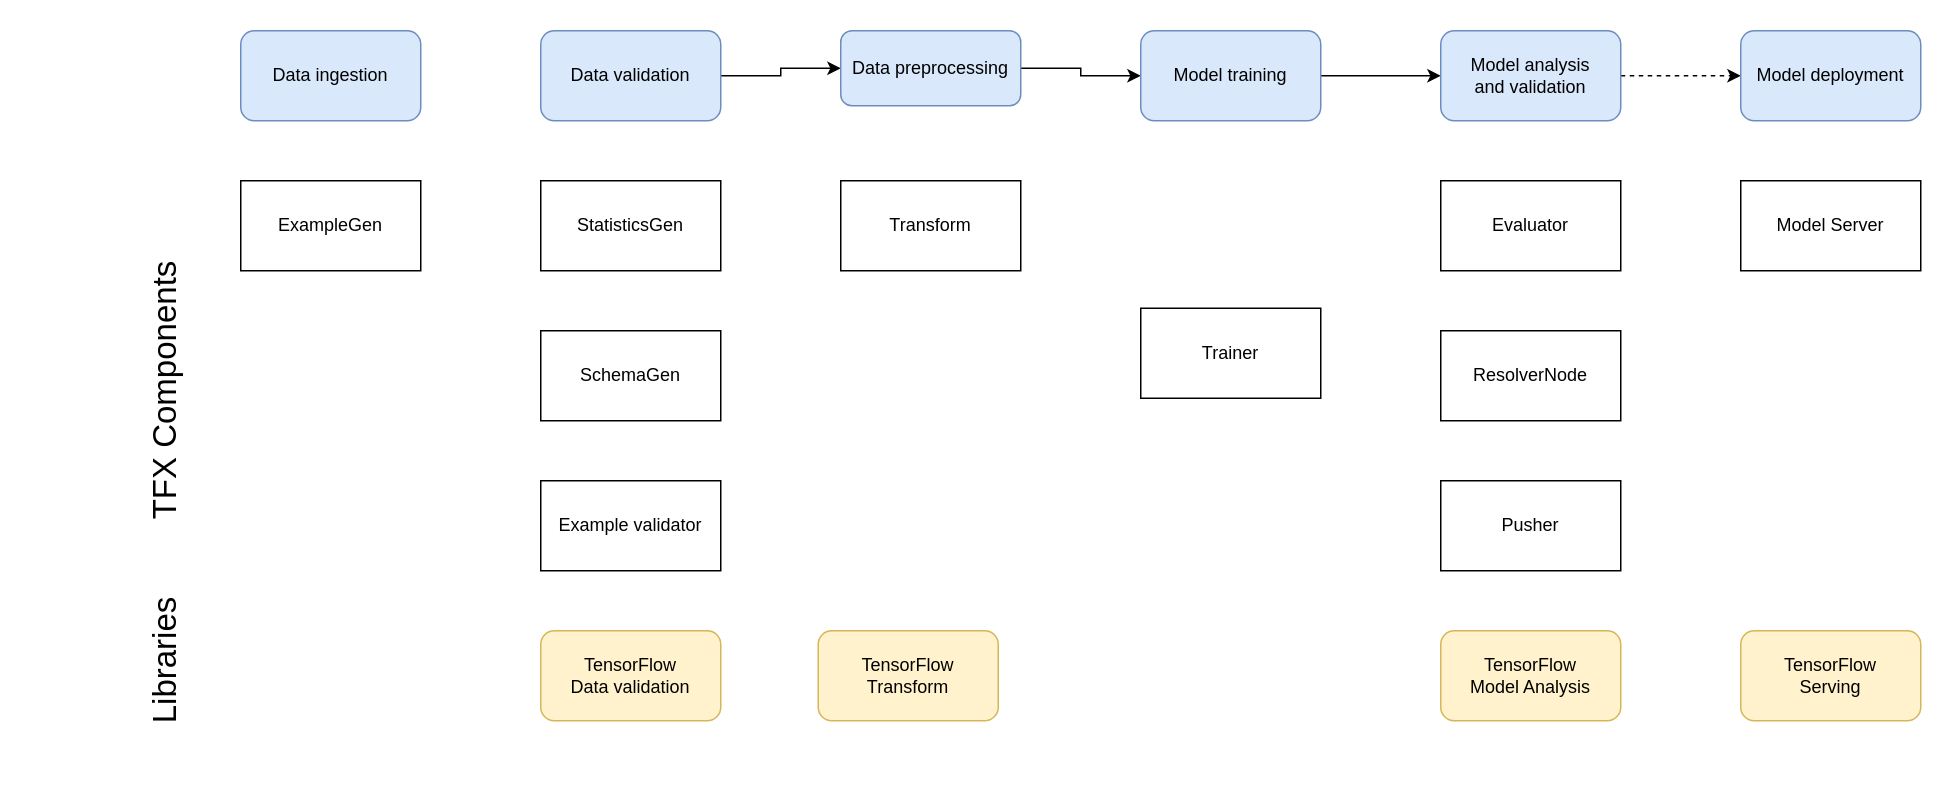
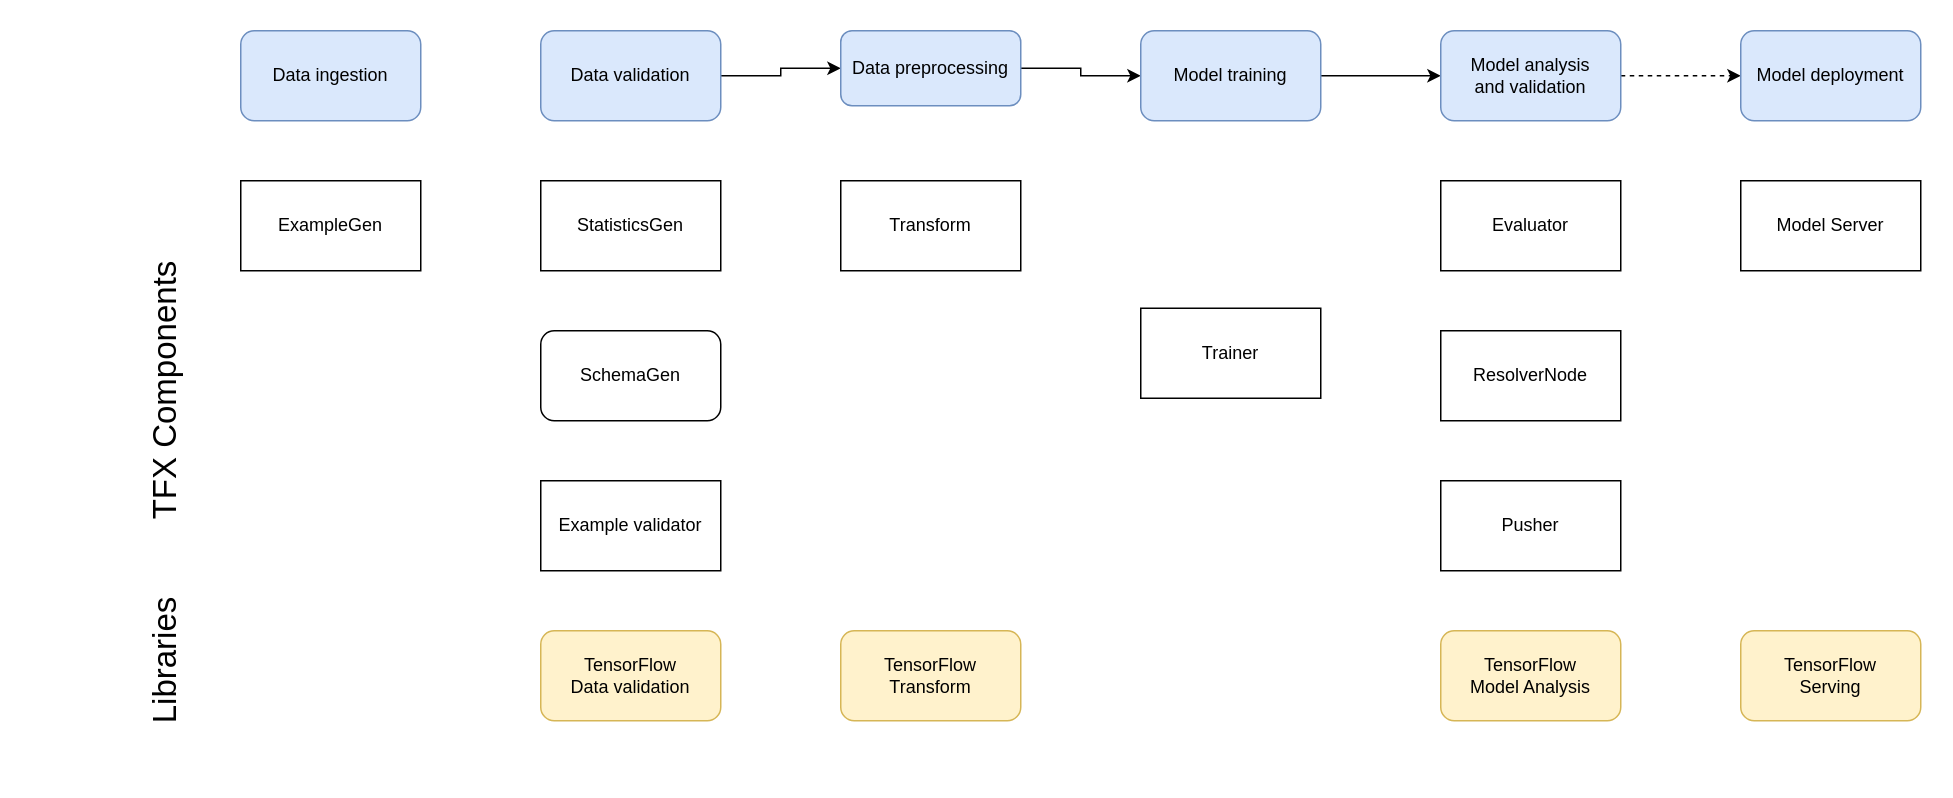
node "SchemaGen": shape rectangle -> rounded rectangle
node "TensorFlow Transform": moved (908, 676) -> (931, 676)
